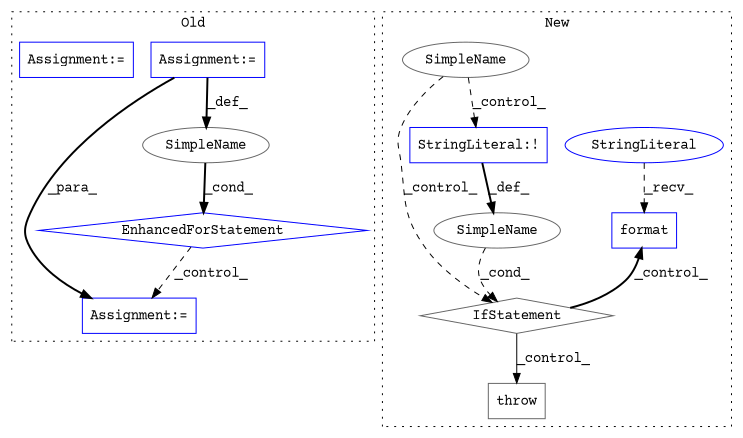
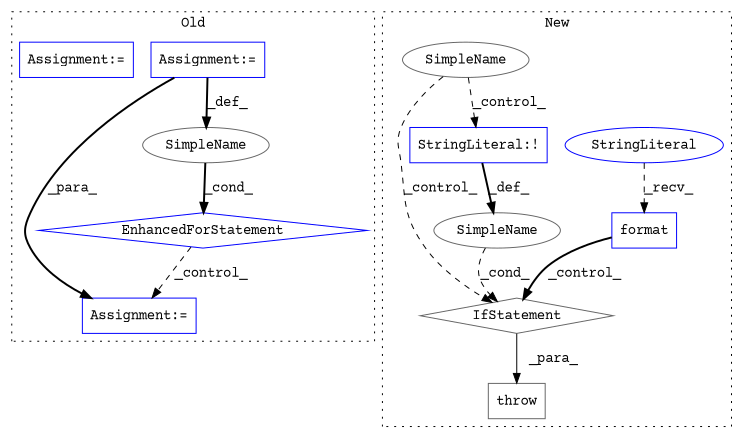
edge "IfStatement" -> "format": reversed
edge "IfStatement" -> "throw": label "_control_" -> "_para_"
